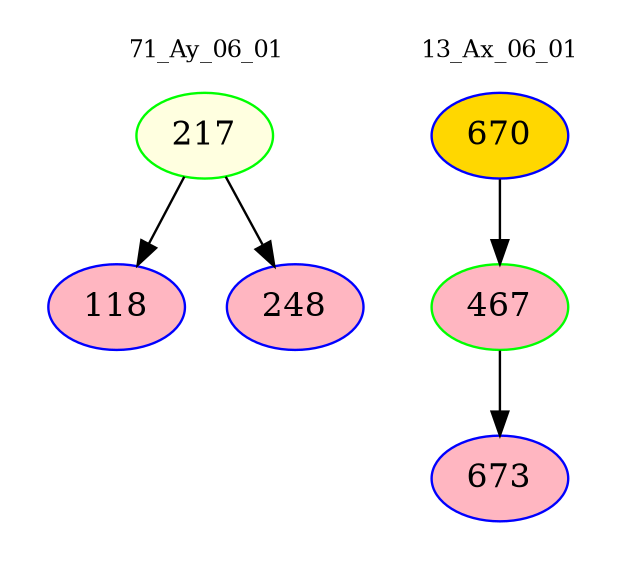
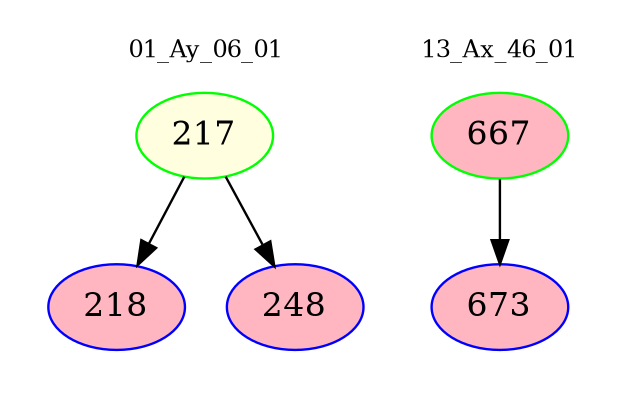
cluster "71_Ay_06_01": label "71_Ay_06_01" -> "01_Ay_06_01"
cluster "13_Ax_06_01": label "13_Ax_06_01" -> "13_Ax_46_01"
node "670": removed
node "118": label "118" -> "218"
node "467": label "467" -> "667"
